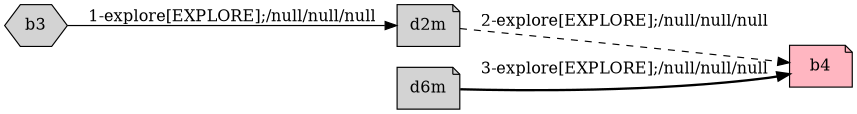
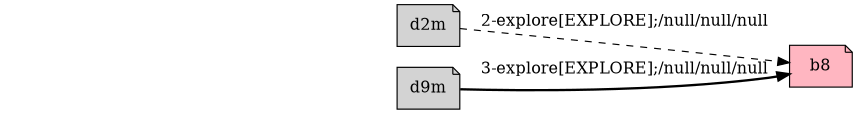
node "b3": removed
node "b4": label "b4" -> "b8"
node "d6m": label "d6m" -> "d9m"
